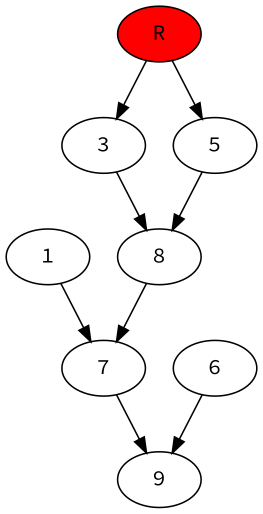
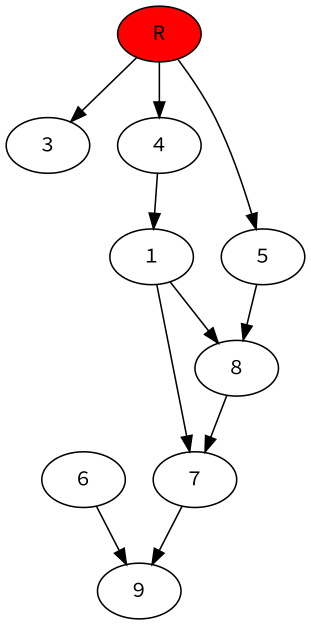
node "4": added
edge "3" -> "8": now "1" -> "8"
